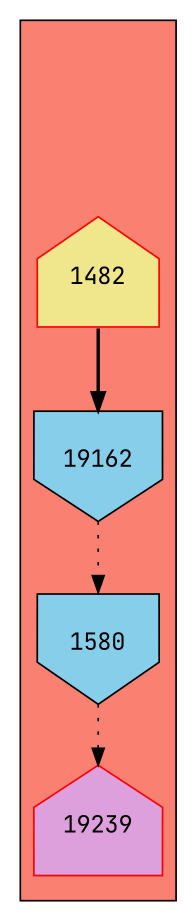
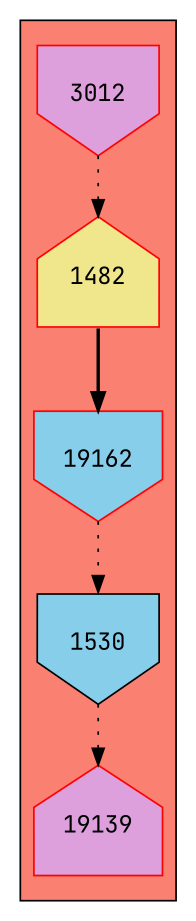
node "3012": added
node "19162": color black -> red
node "1580": label "1580" -> "1530"
node "19239": label "19239" -> "19139"
